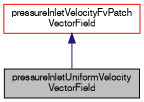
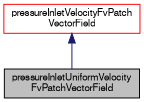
node "pressureInletUniformVelocity VectorField": label "pressureInletUniformVelocity VectorField" -> "pressureInletUniformVelocity FvPatchVectorField"
